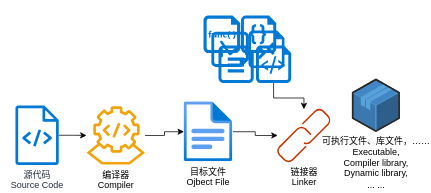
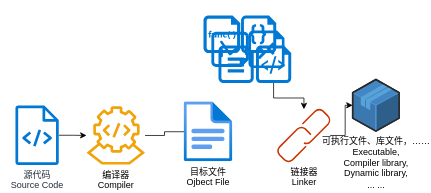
edge "链接器 Linker" -> "可执行文件、库文件，…… Executable, Compiler library, Dynamic library, ... ...": added
edge "编译器 Compiler" -> "目标文件 Ojbect File": arrowhead classic -> none
edge "目标文件 Ojbect File" -> "链接器 Linker": removed
